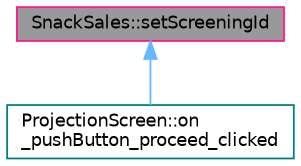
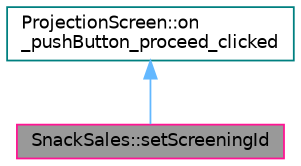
edge "ProjectionScreen::on _pushButton_proceed_clicked" -> "SnackSales::setScreeningId": reversed
